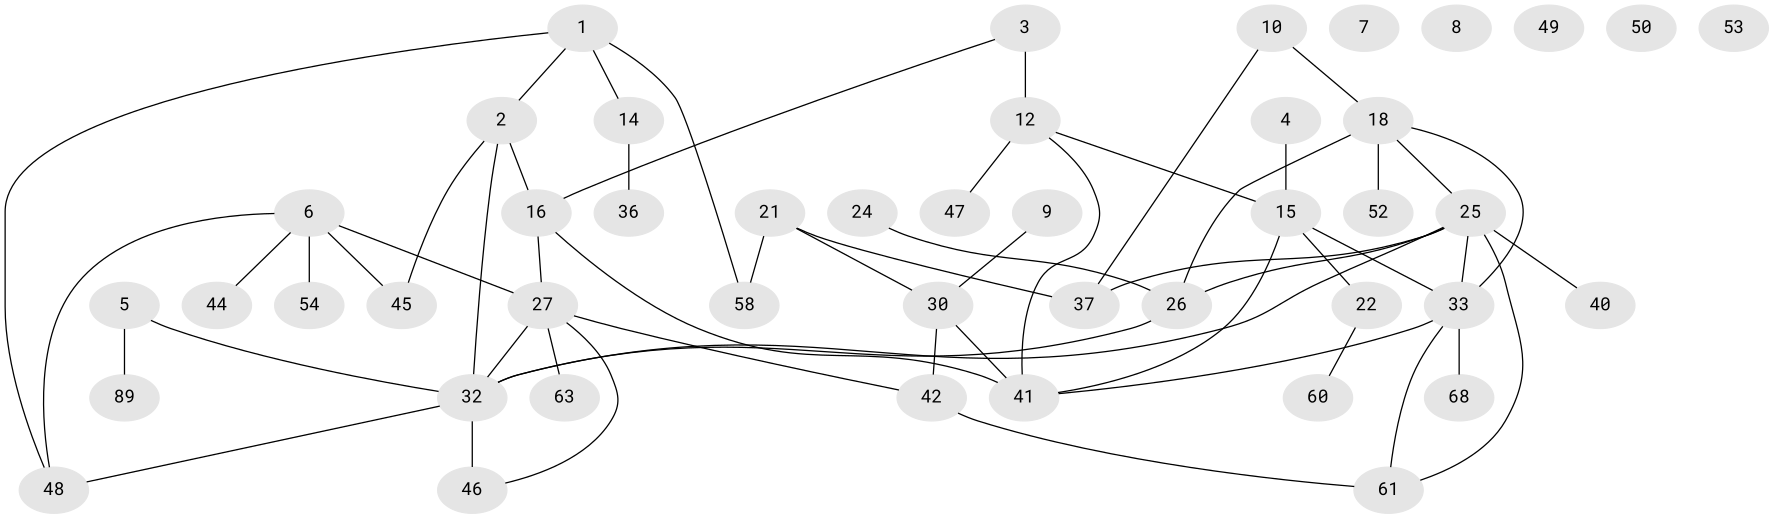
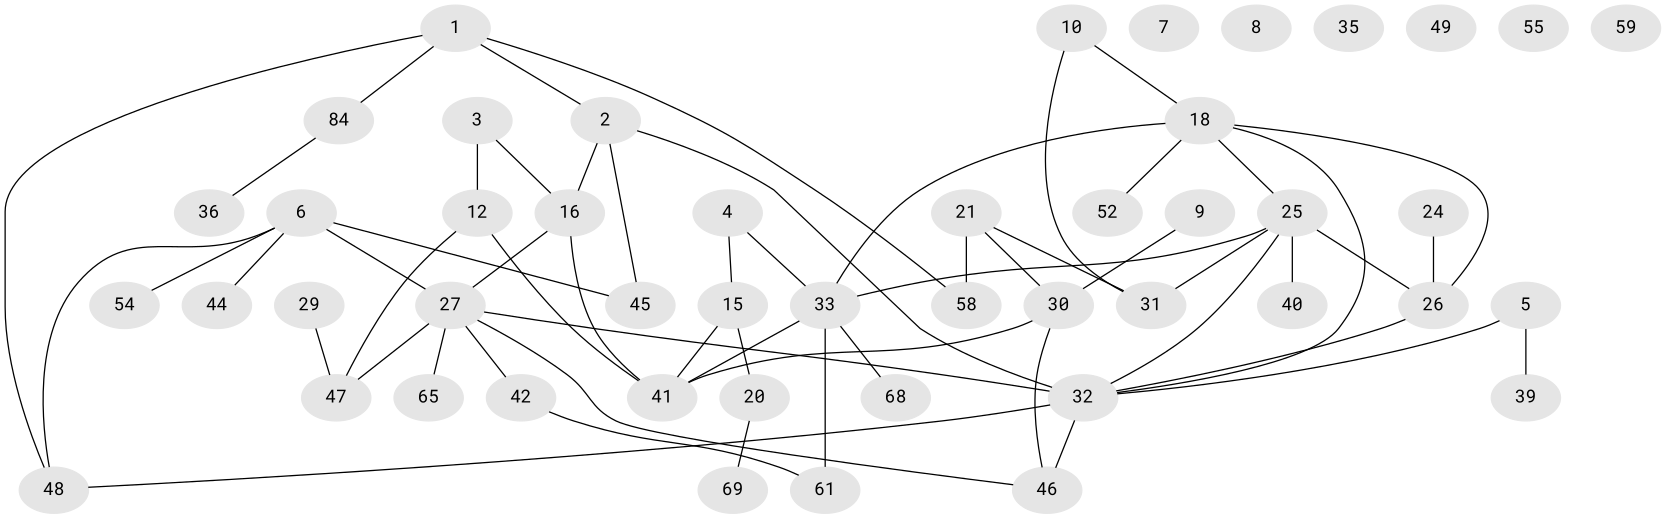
node "35": added
node "50": label "50" -> "55"
node "53": label "53" -> "59"
node "14": label "14" -> "84"
edge "12" -- "15": removed
edge "15" -- "33": now "4" -- "33"
node "29": added
node "37": label "37" -> "31"
node "22": label "22" -> "20"
edge "18" -- "32": added
edge "30" -- "42": now "30" -- "46"
edge "27" -- "47": added
edge "25" -- "61": removed
node "89": label "89" -> "39"
node "63": label "63" -> "65"
node "60": label "60" -> "69"
